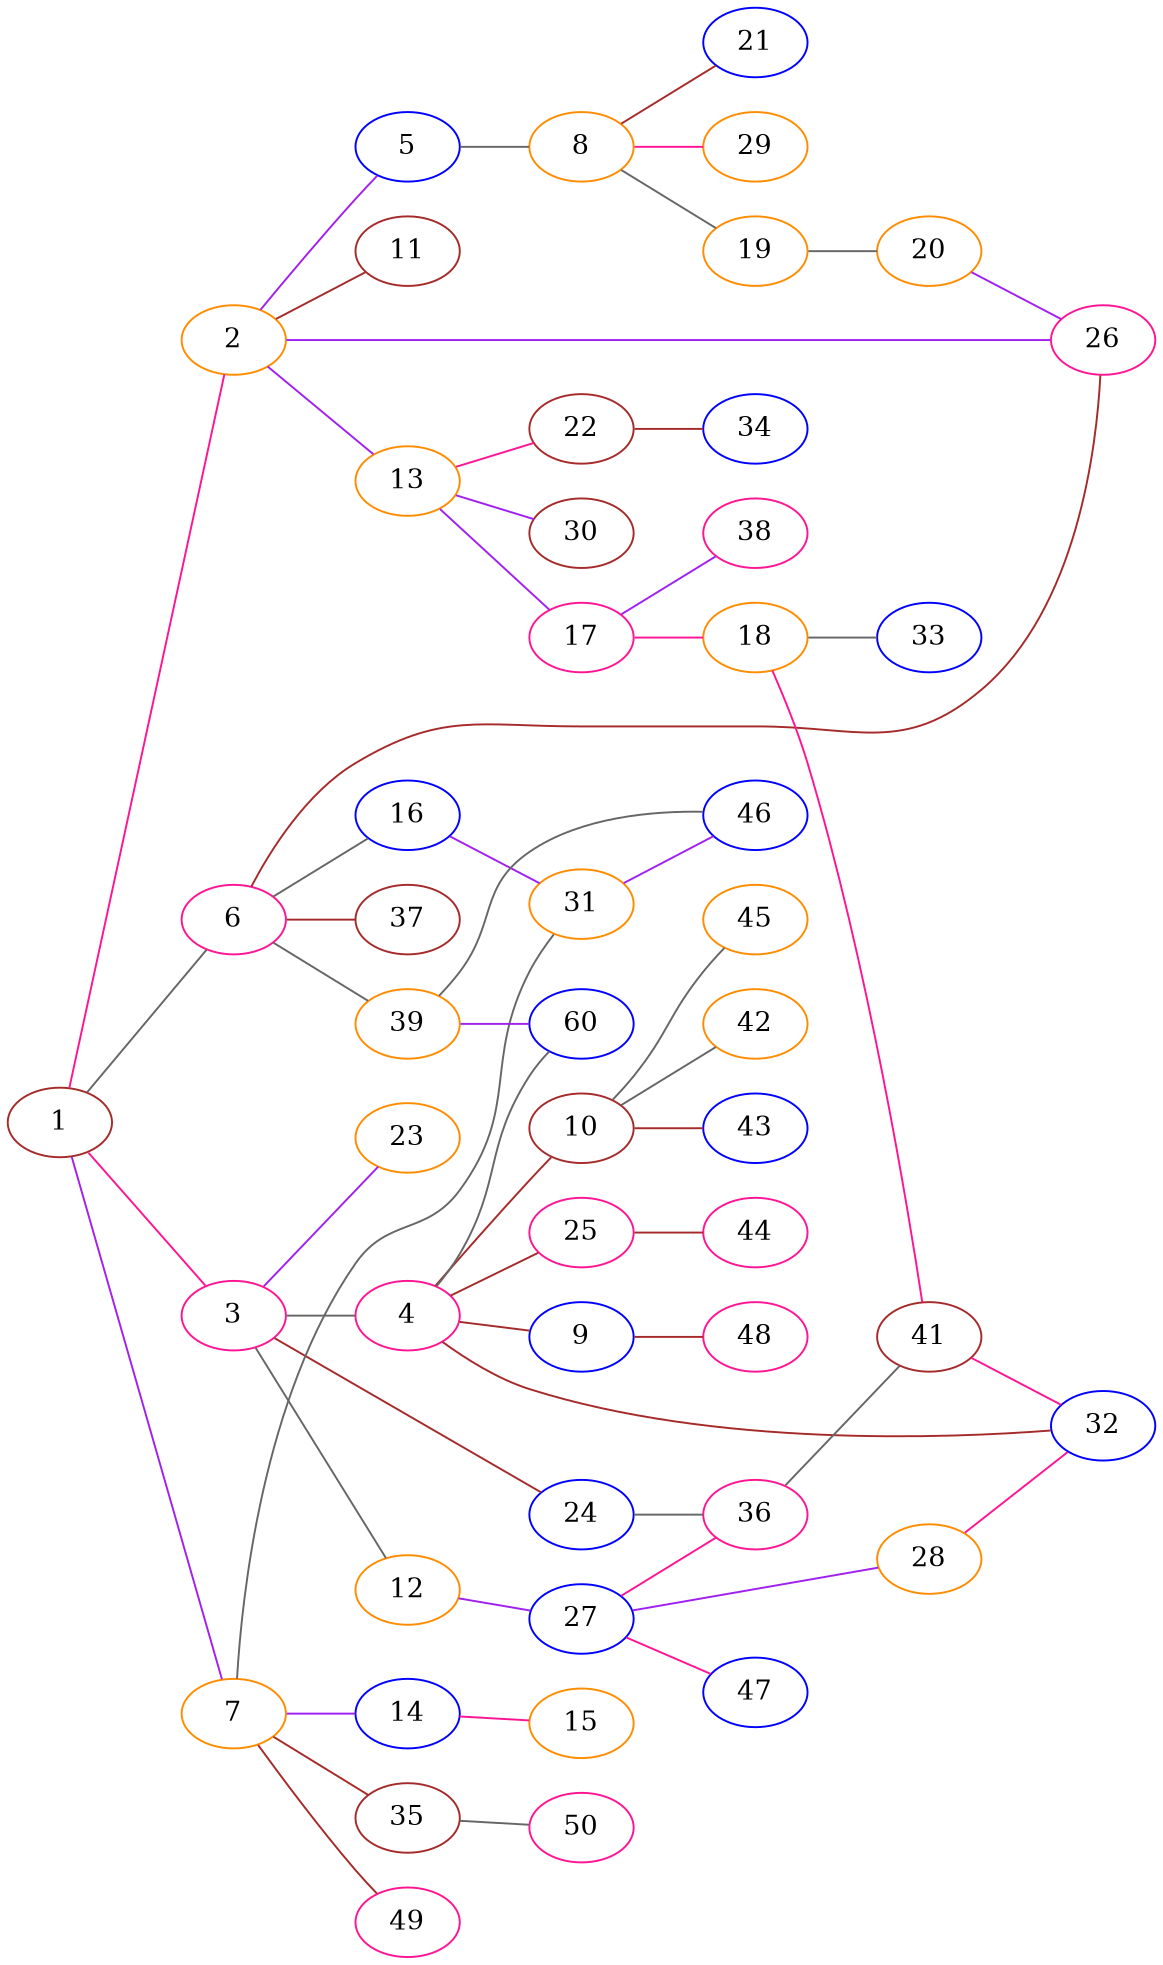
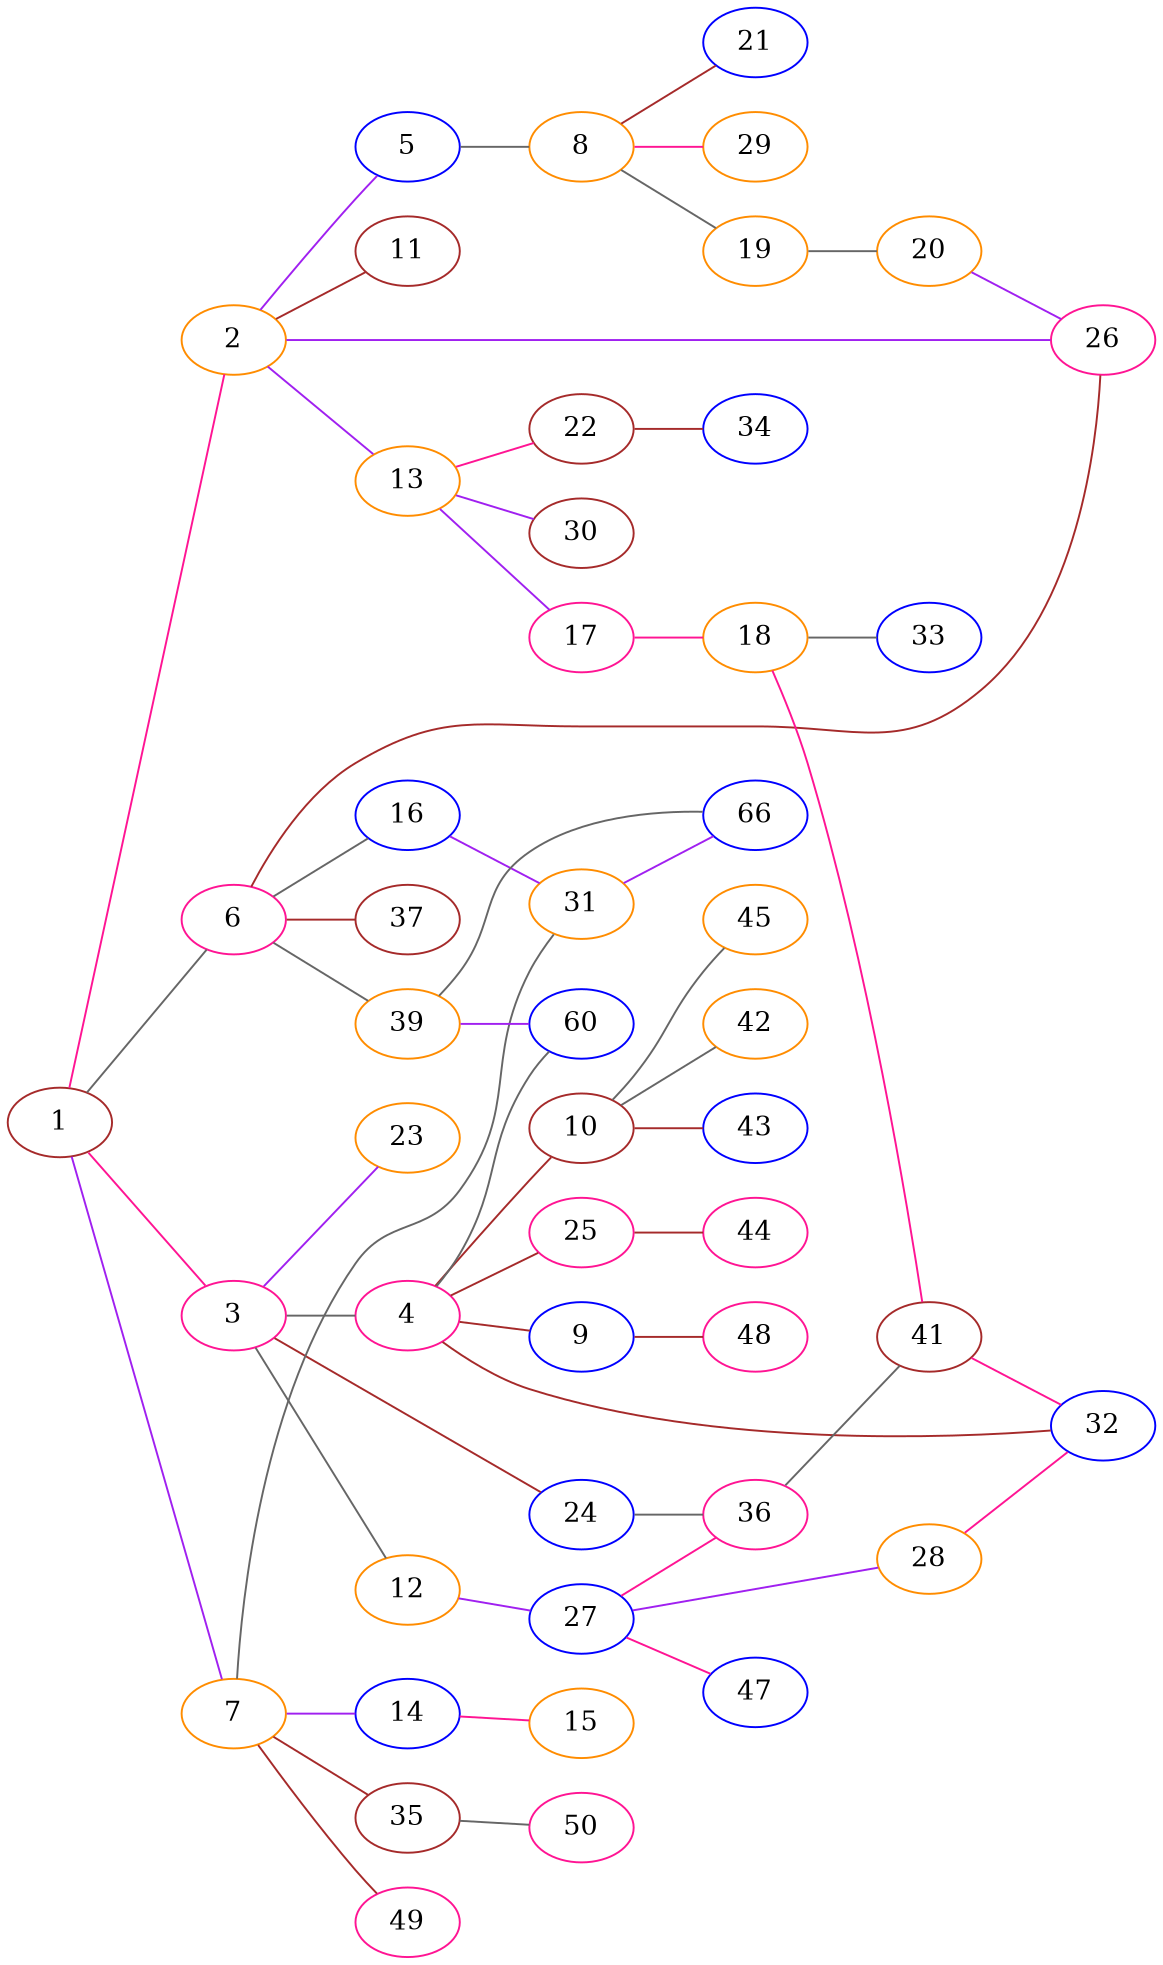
node "38": removed
node "46": label "46" -> "66"
